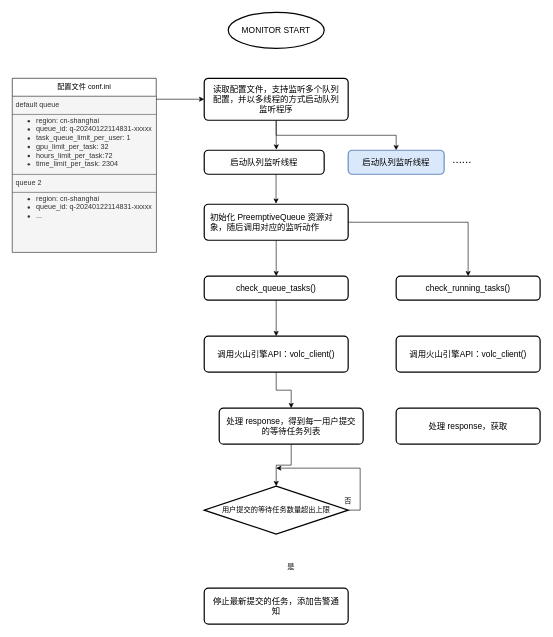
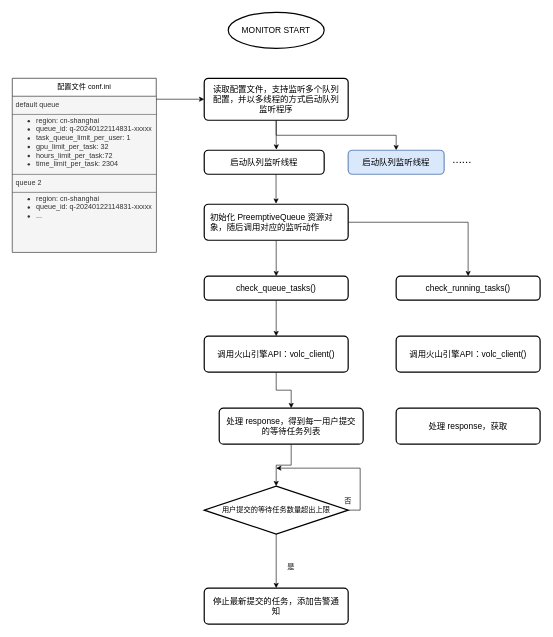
edge "用户提交的等待任务数量超出上限" -> "停止最新提交的任务，添加告警通知": added
